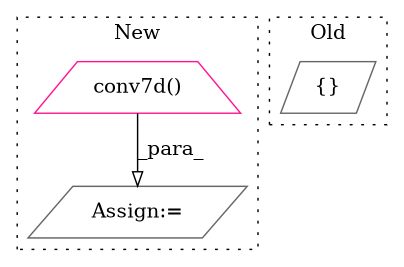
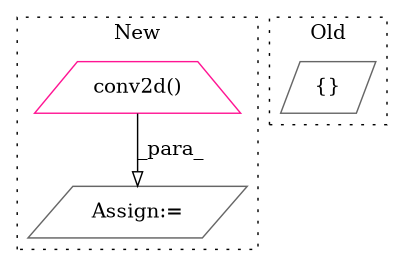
node "conv7d()": label "conv7d()" -> "conv2d()"
